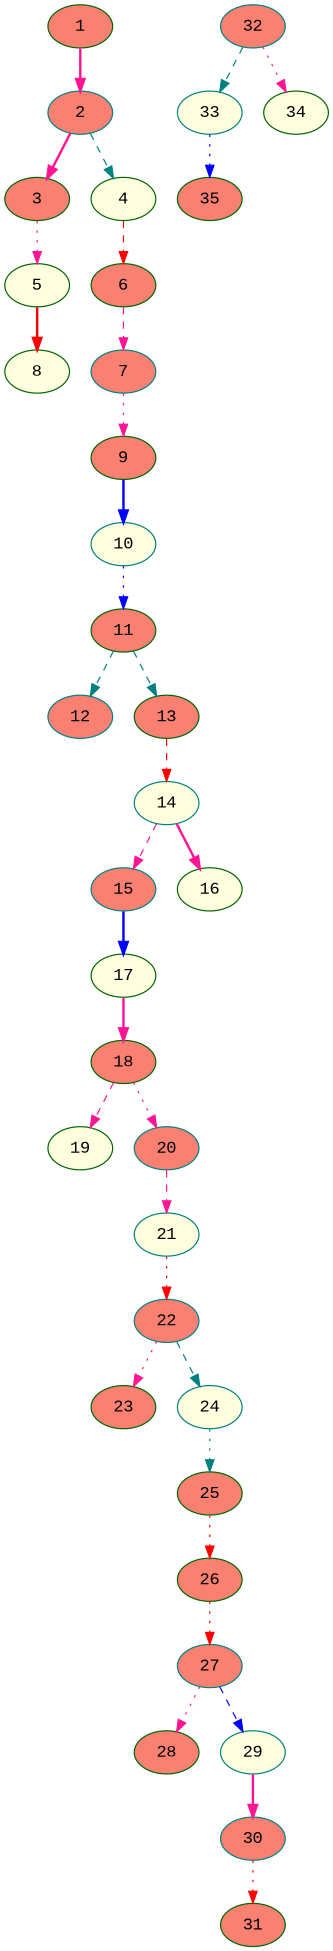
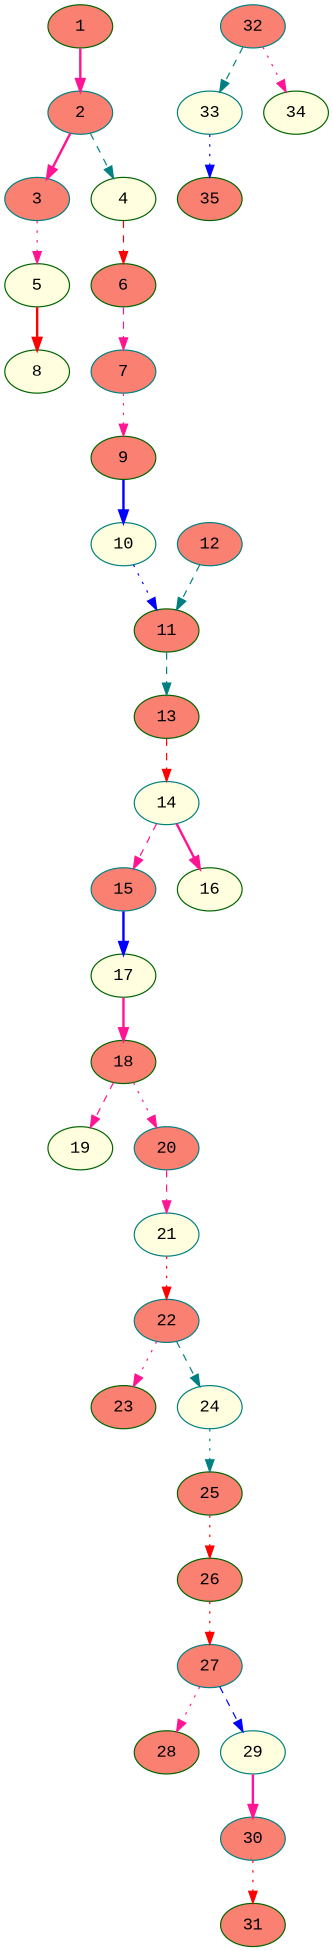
node "3": color darkgreen -> teal
edge "11" -> "12": reversed
